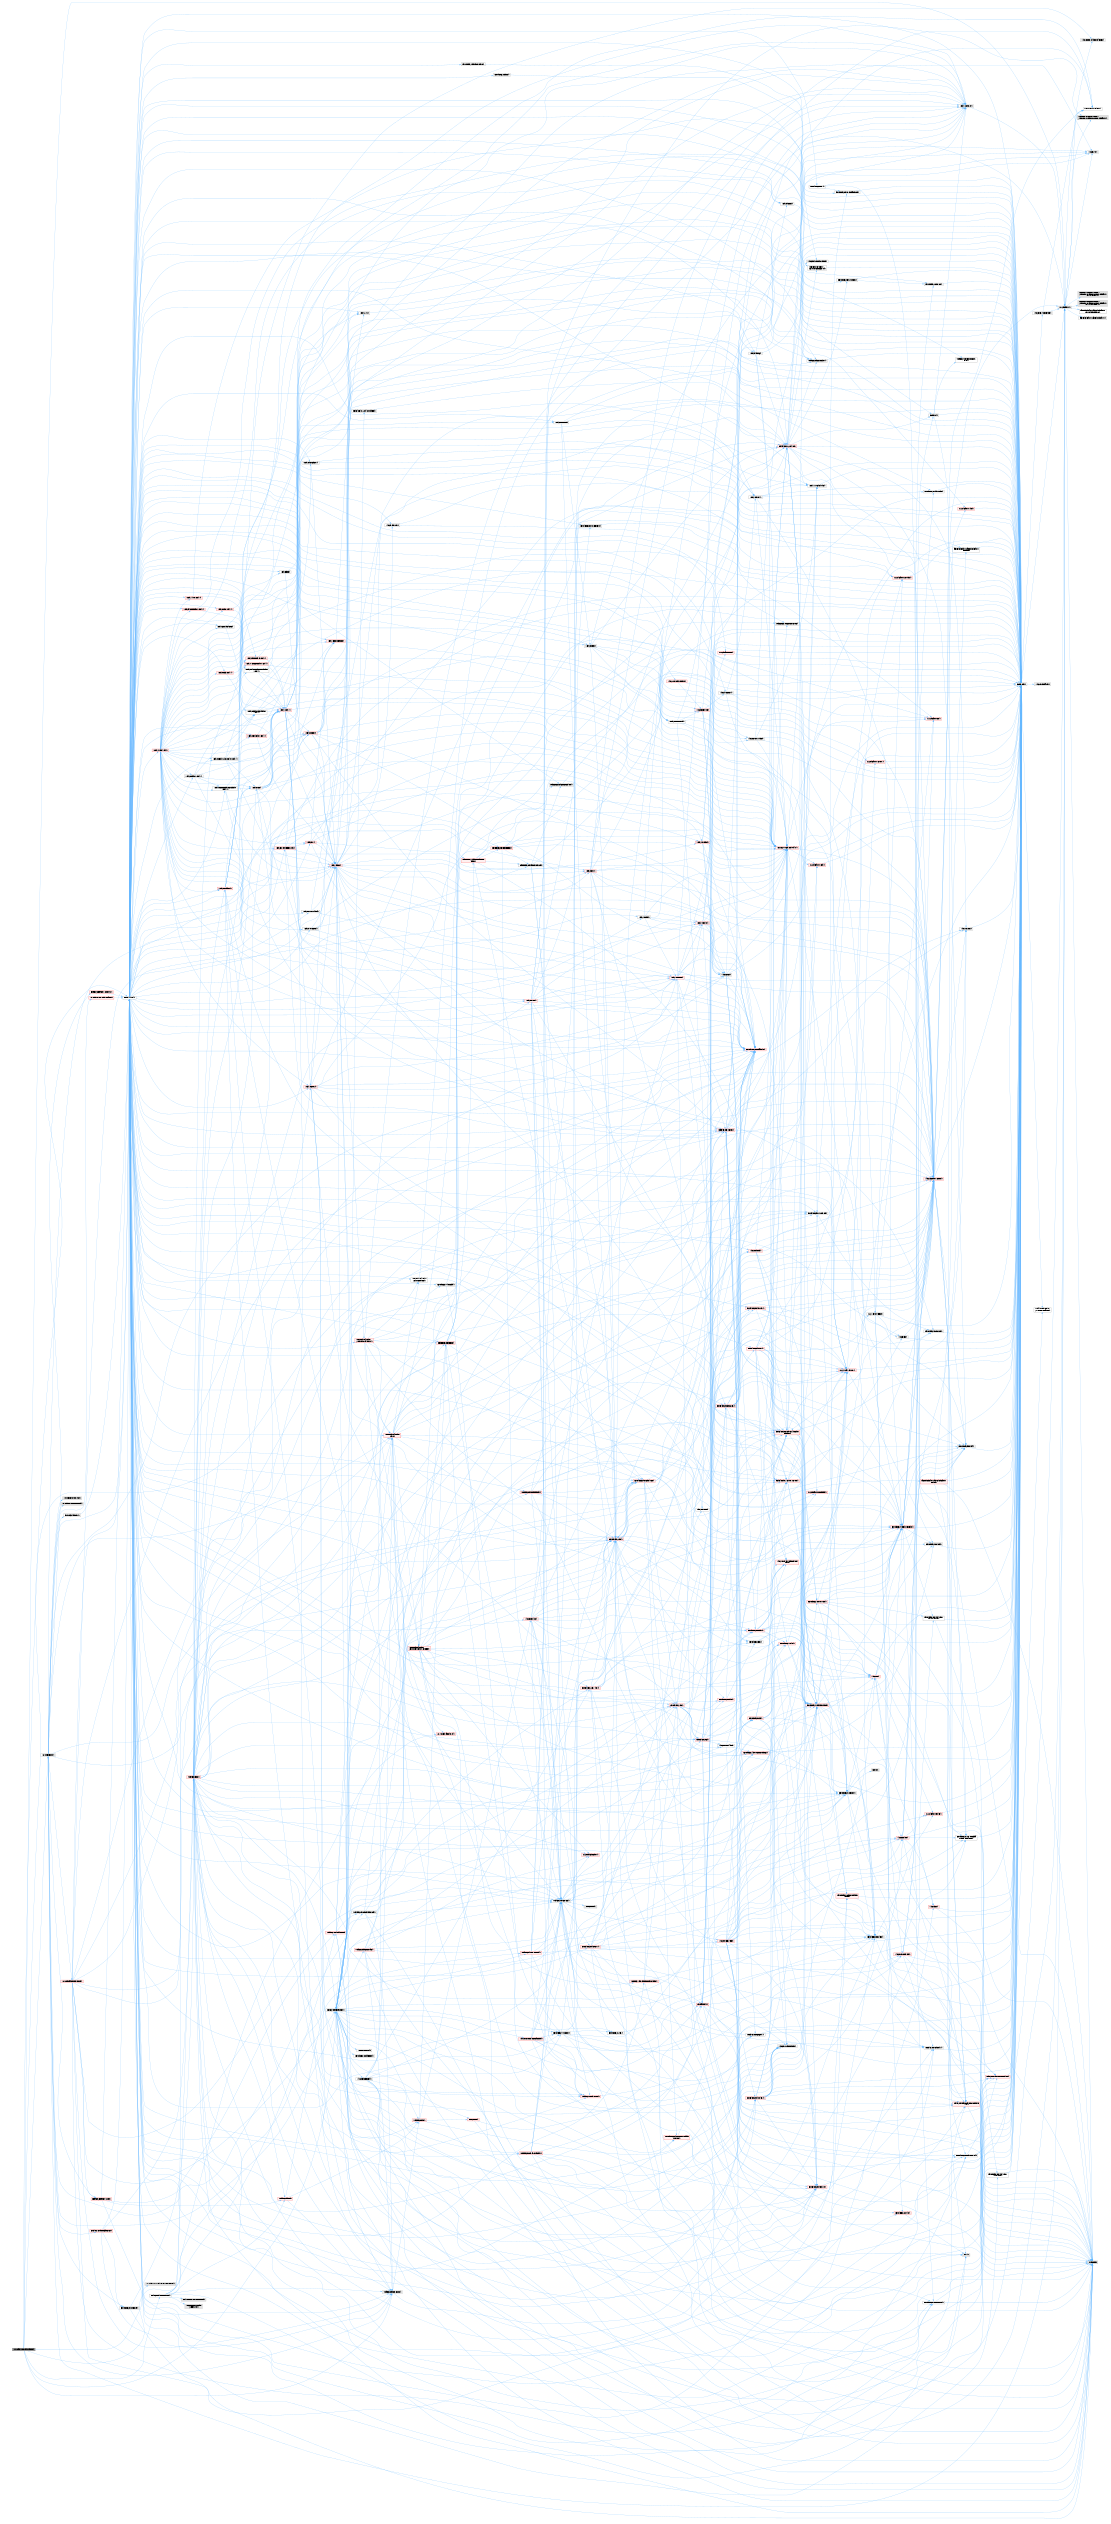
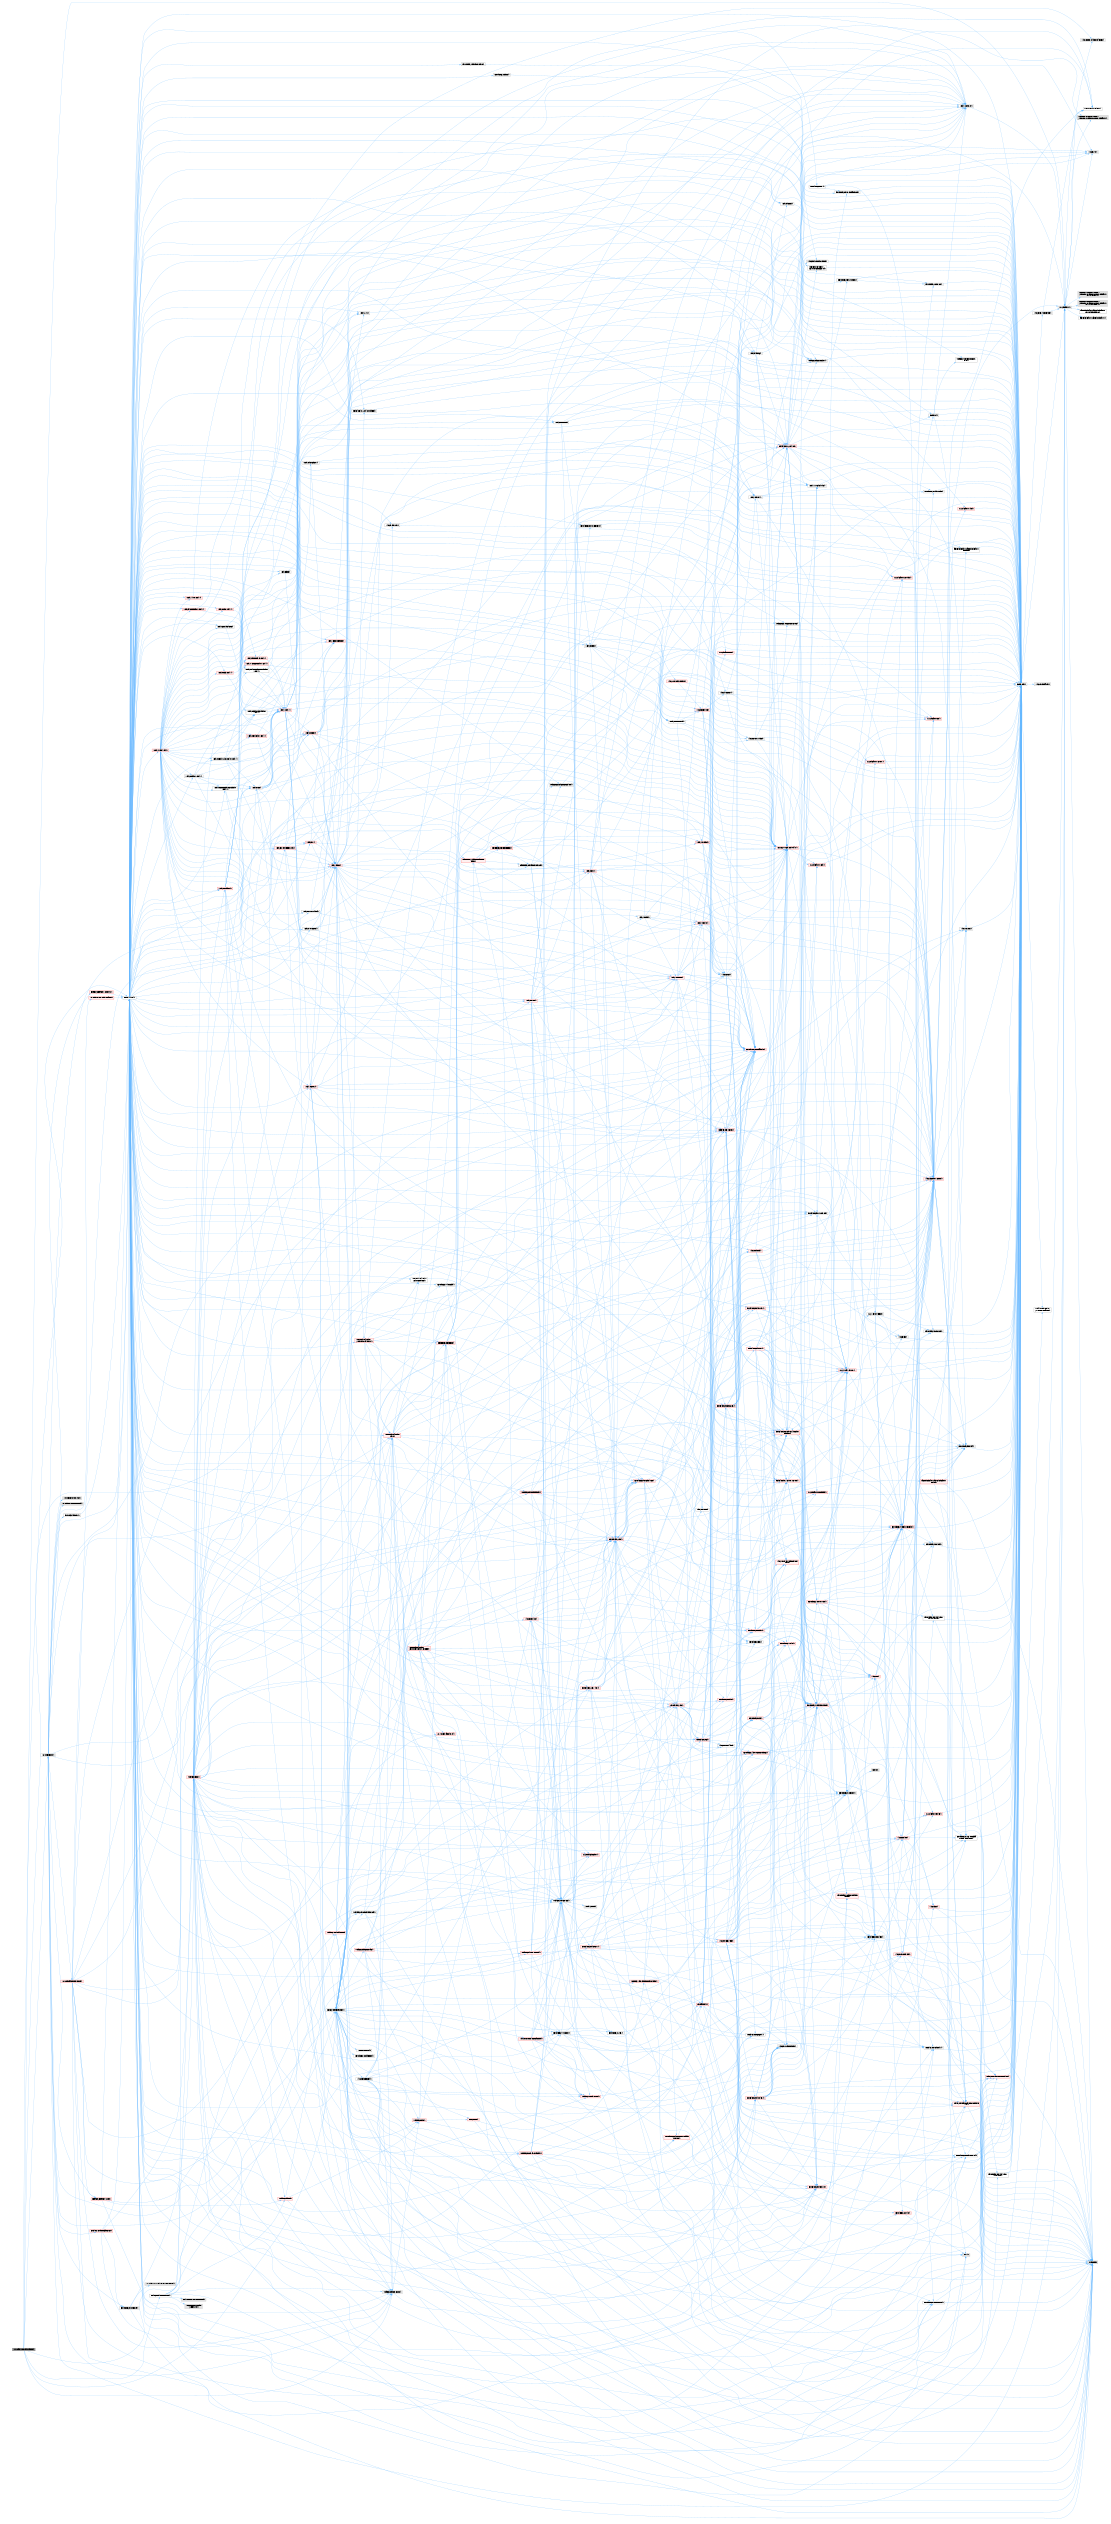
edge "CoreMinimal.h" -> "Math/OrientedBox.h": now "CoreMinimal.h" -> "Serialization/ArchiveUObject.h"
node "Trace/Trace.h": label "Trace/Trace.h" -> "Matrix/Trace.h"
edge "K2Node_InputActionEvent.h" -> "K2Node_InputActionEvent.generated.h": now "Templates/SubclassOf.h" -> "K2Node_InputActionEvent.generated.h"
